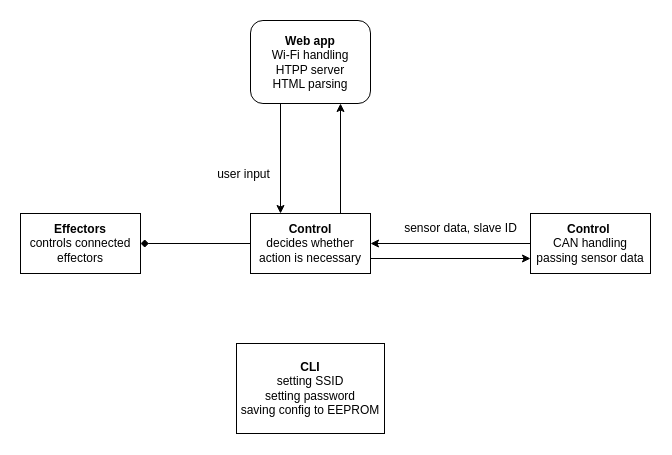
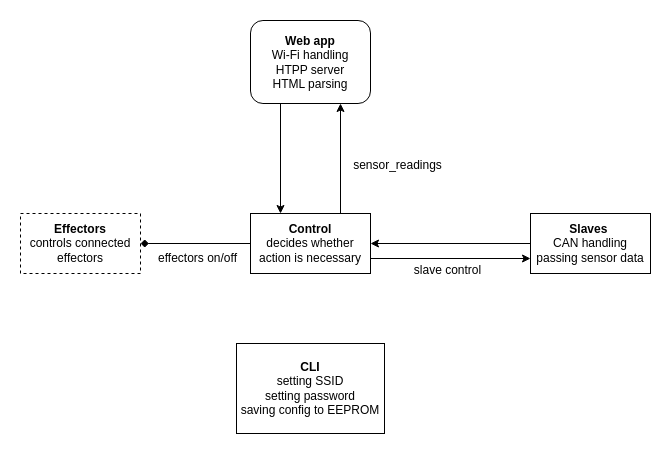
node "sensor_readings": added
node "user input": removed
node "sensor data, slave ID": removed
node "Effectors controls connected effectors": style solid -> dashed
node "Control CAN handling passing sensor data": label "Control CAN handling passing sensor data" -> "Slaves CAN handling passing sensor data"
node "effectors on/off": added
node "slave control": added
